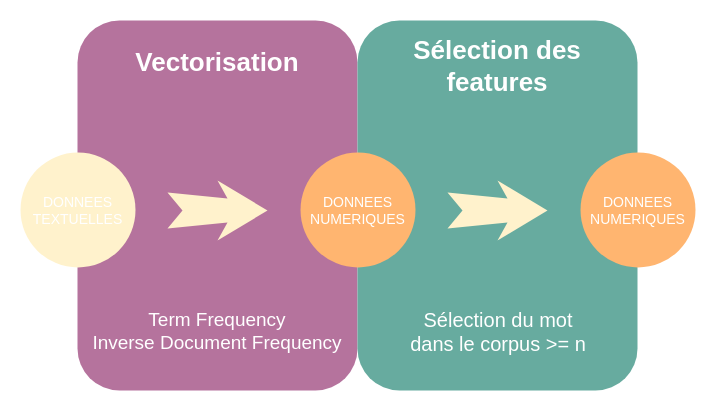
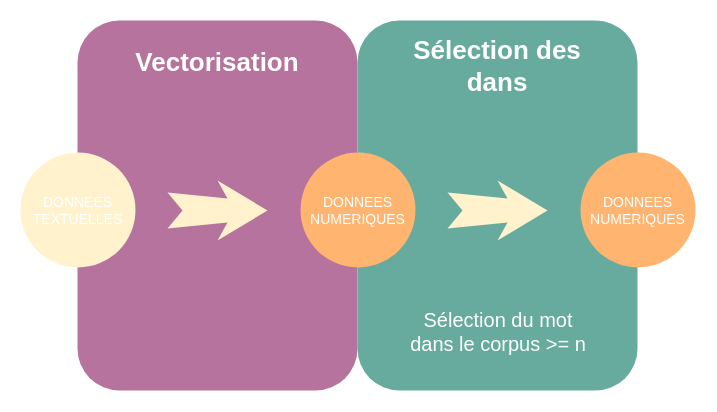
node "Sélection des features": label "Sélection des features" -> "Sélection des dans"
node "Term Frequency Inverse Document Frequency": removed
